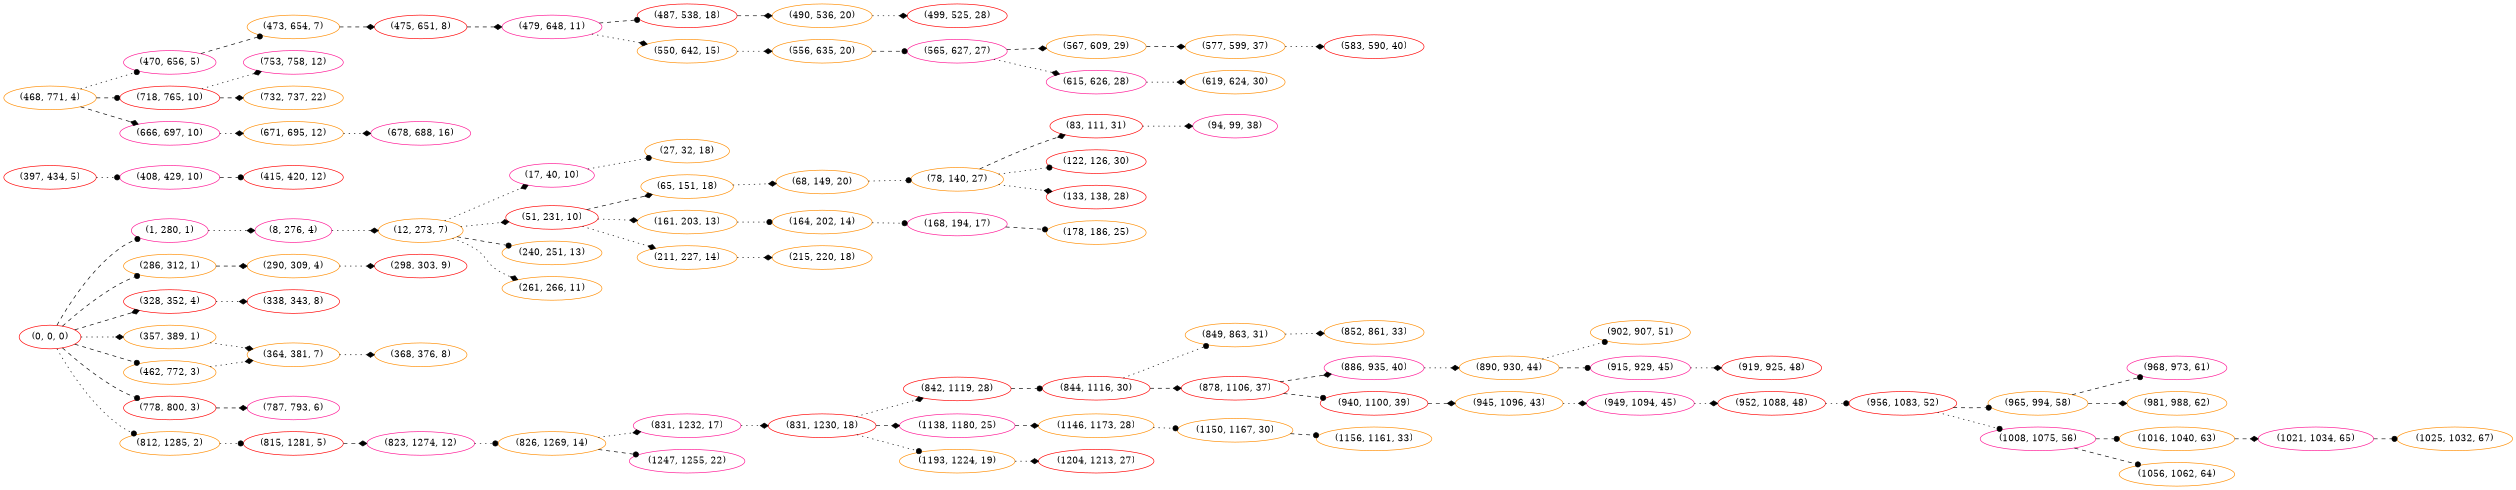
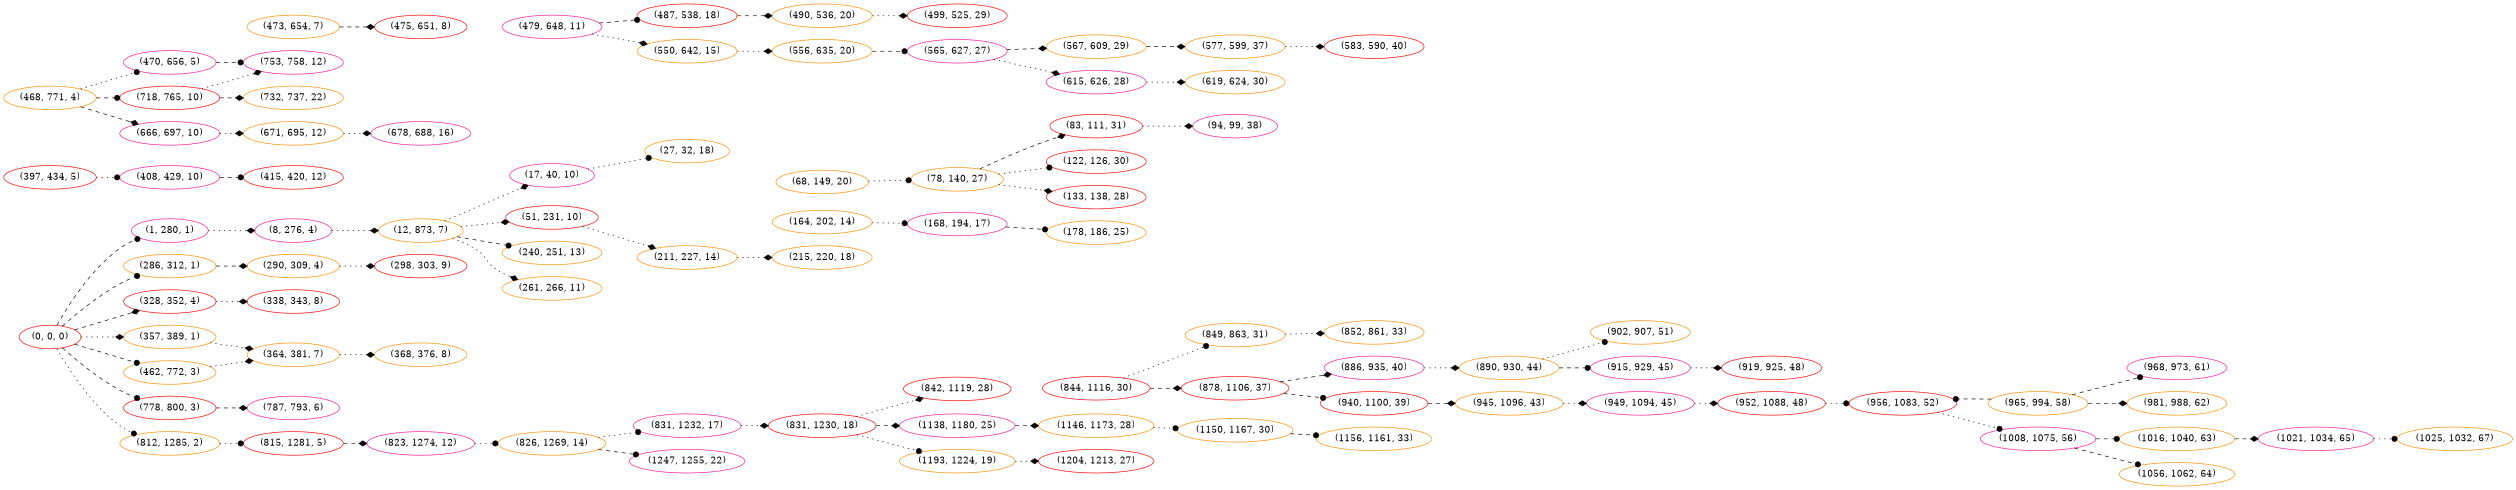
node "(499, 525, 28)": label "(499, 525, 28)" -> "(499, 525, 29)"
edge "(475, 651, 8)" -> "(479, 648, 11)": removed
edge "(470, 656, 5)" -> "(473, 654, 7)": now "(470, 656, 5)" -> "(753, 758, 12)"
node "(65, 151, 18)": removed
node "(161, 203, 13)": removed
node "(12, 273, 7)": label "(12, 273, 7)" -> "(12, 873, 7)"
edge "(842, 1119, 28)" -> "(844, 1116, 30)": removed
edge "(956, 1083, 52)" -> "(965, 994, 58)": reversed
edge "(826, 1269, 14)" -> "(831, 1232, 17)": arrowhead diamond -> dot
edge "(1021, 1034, 65)" -> "(1025, 1032, 67)": style dashed -> dotted
